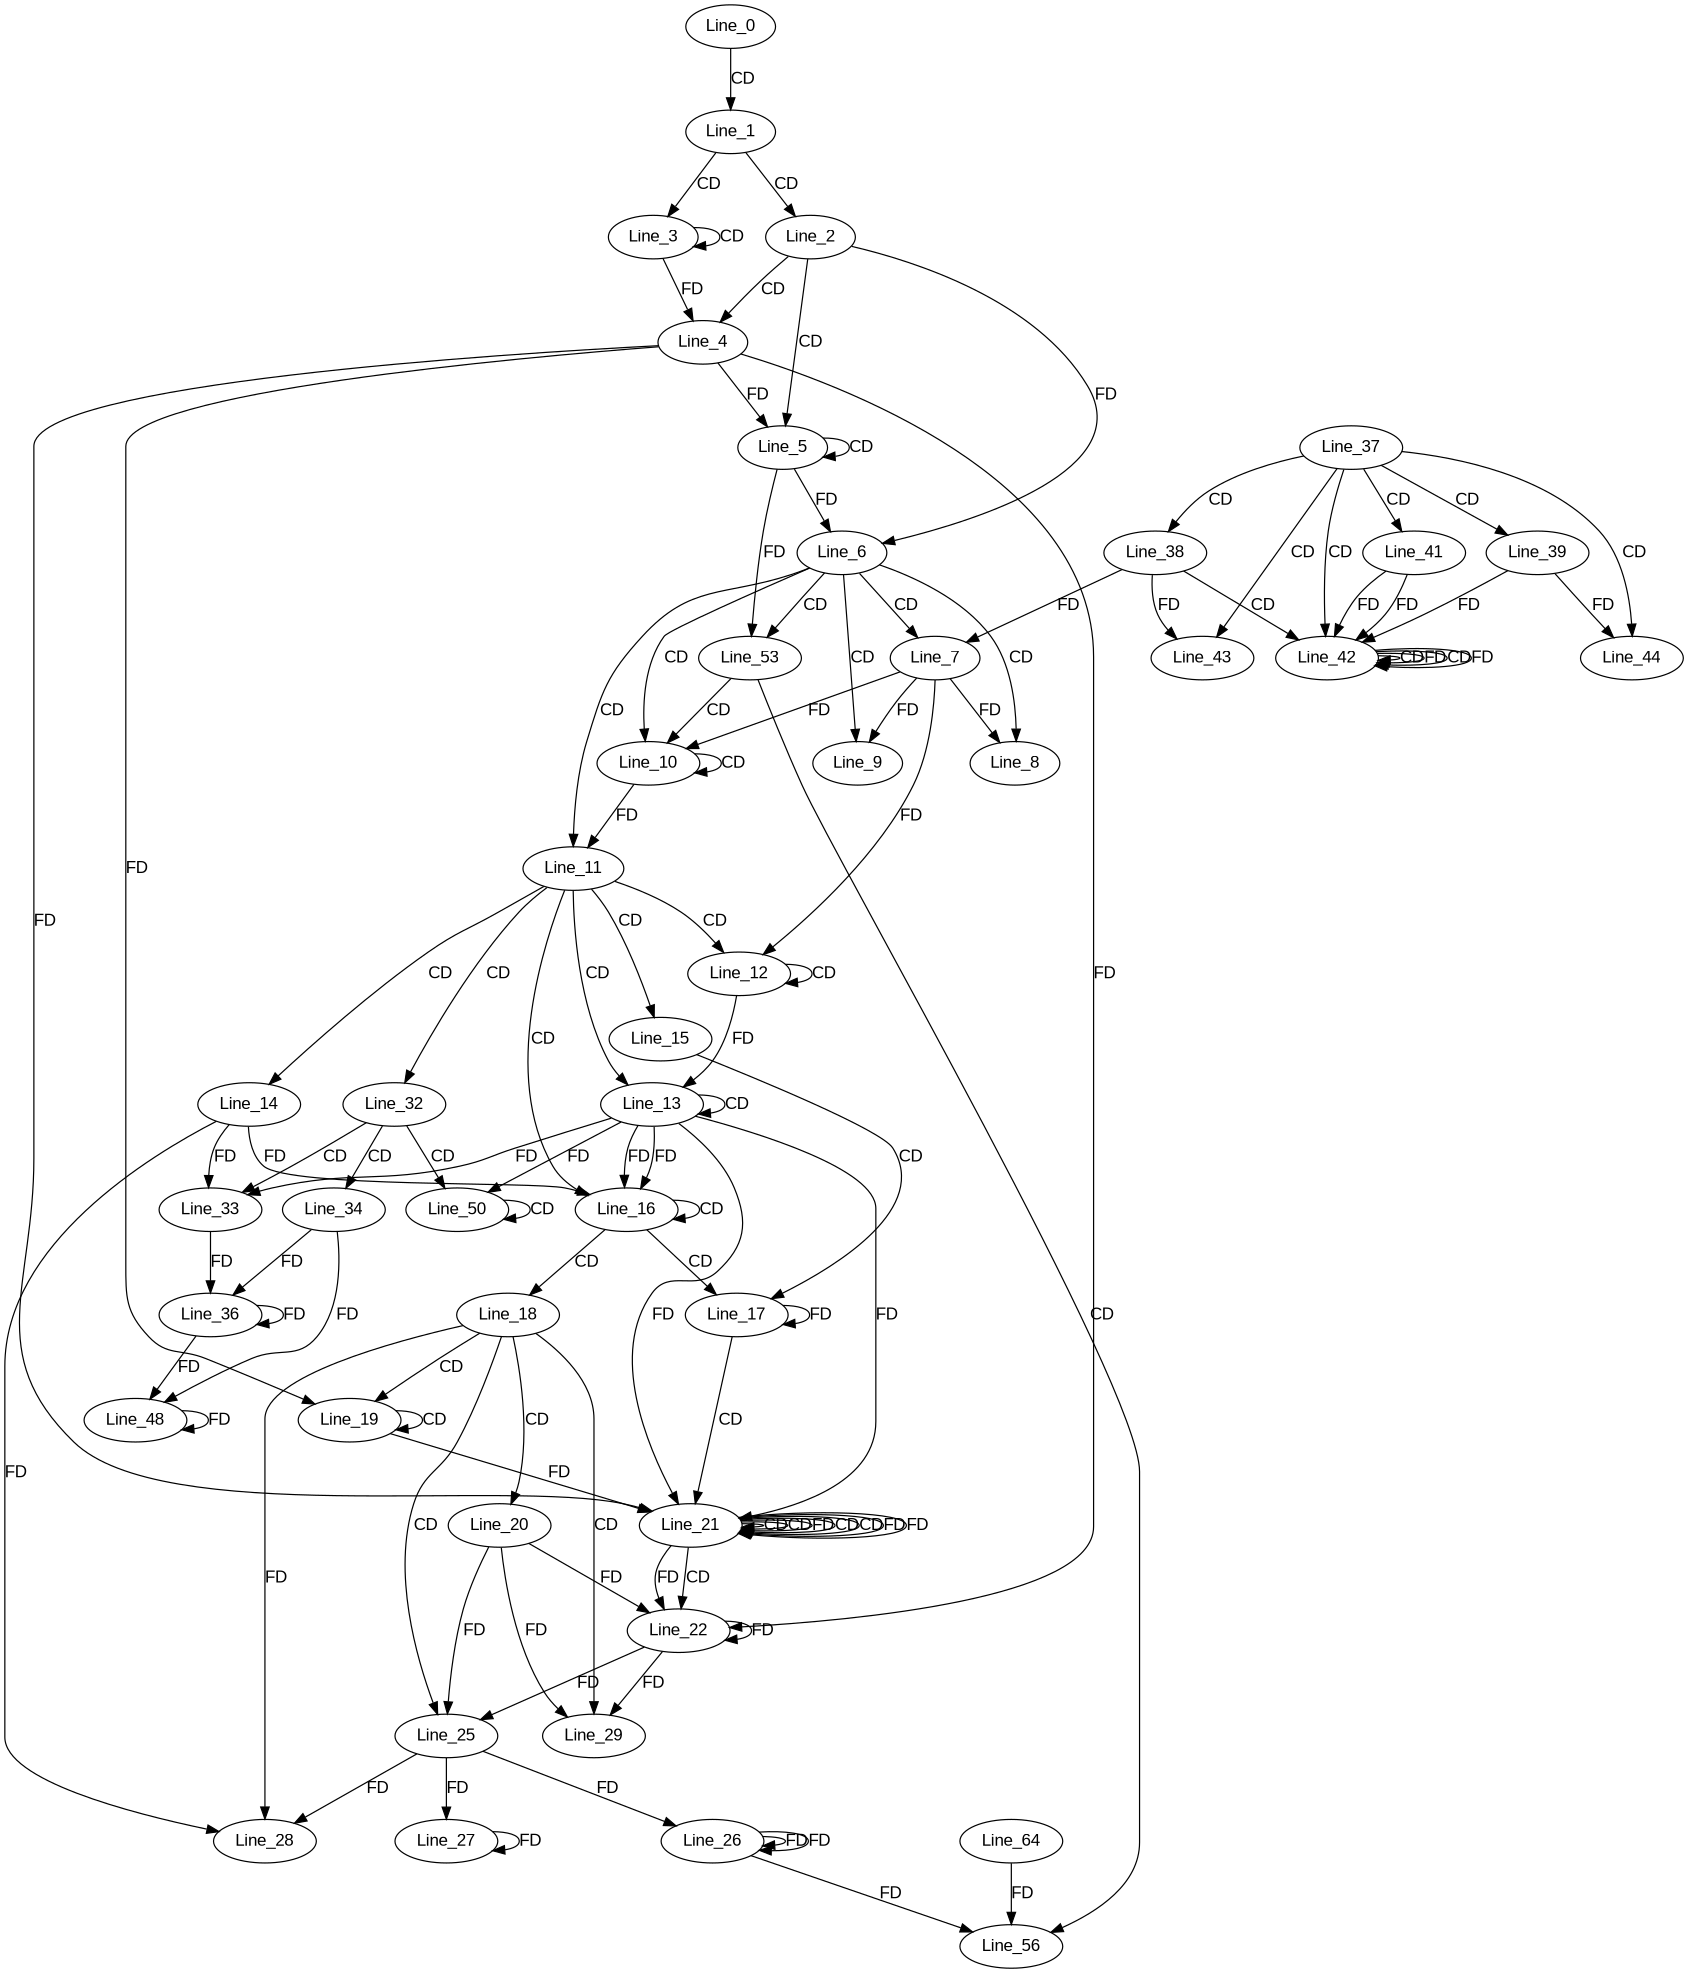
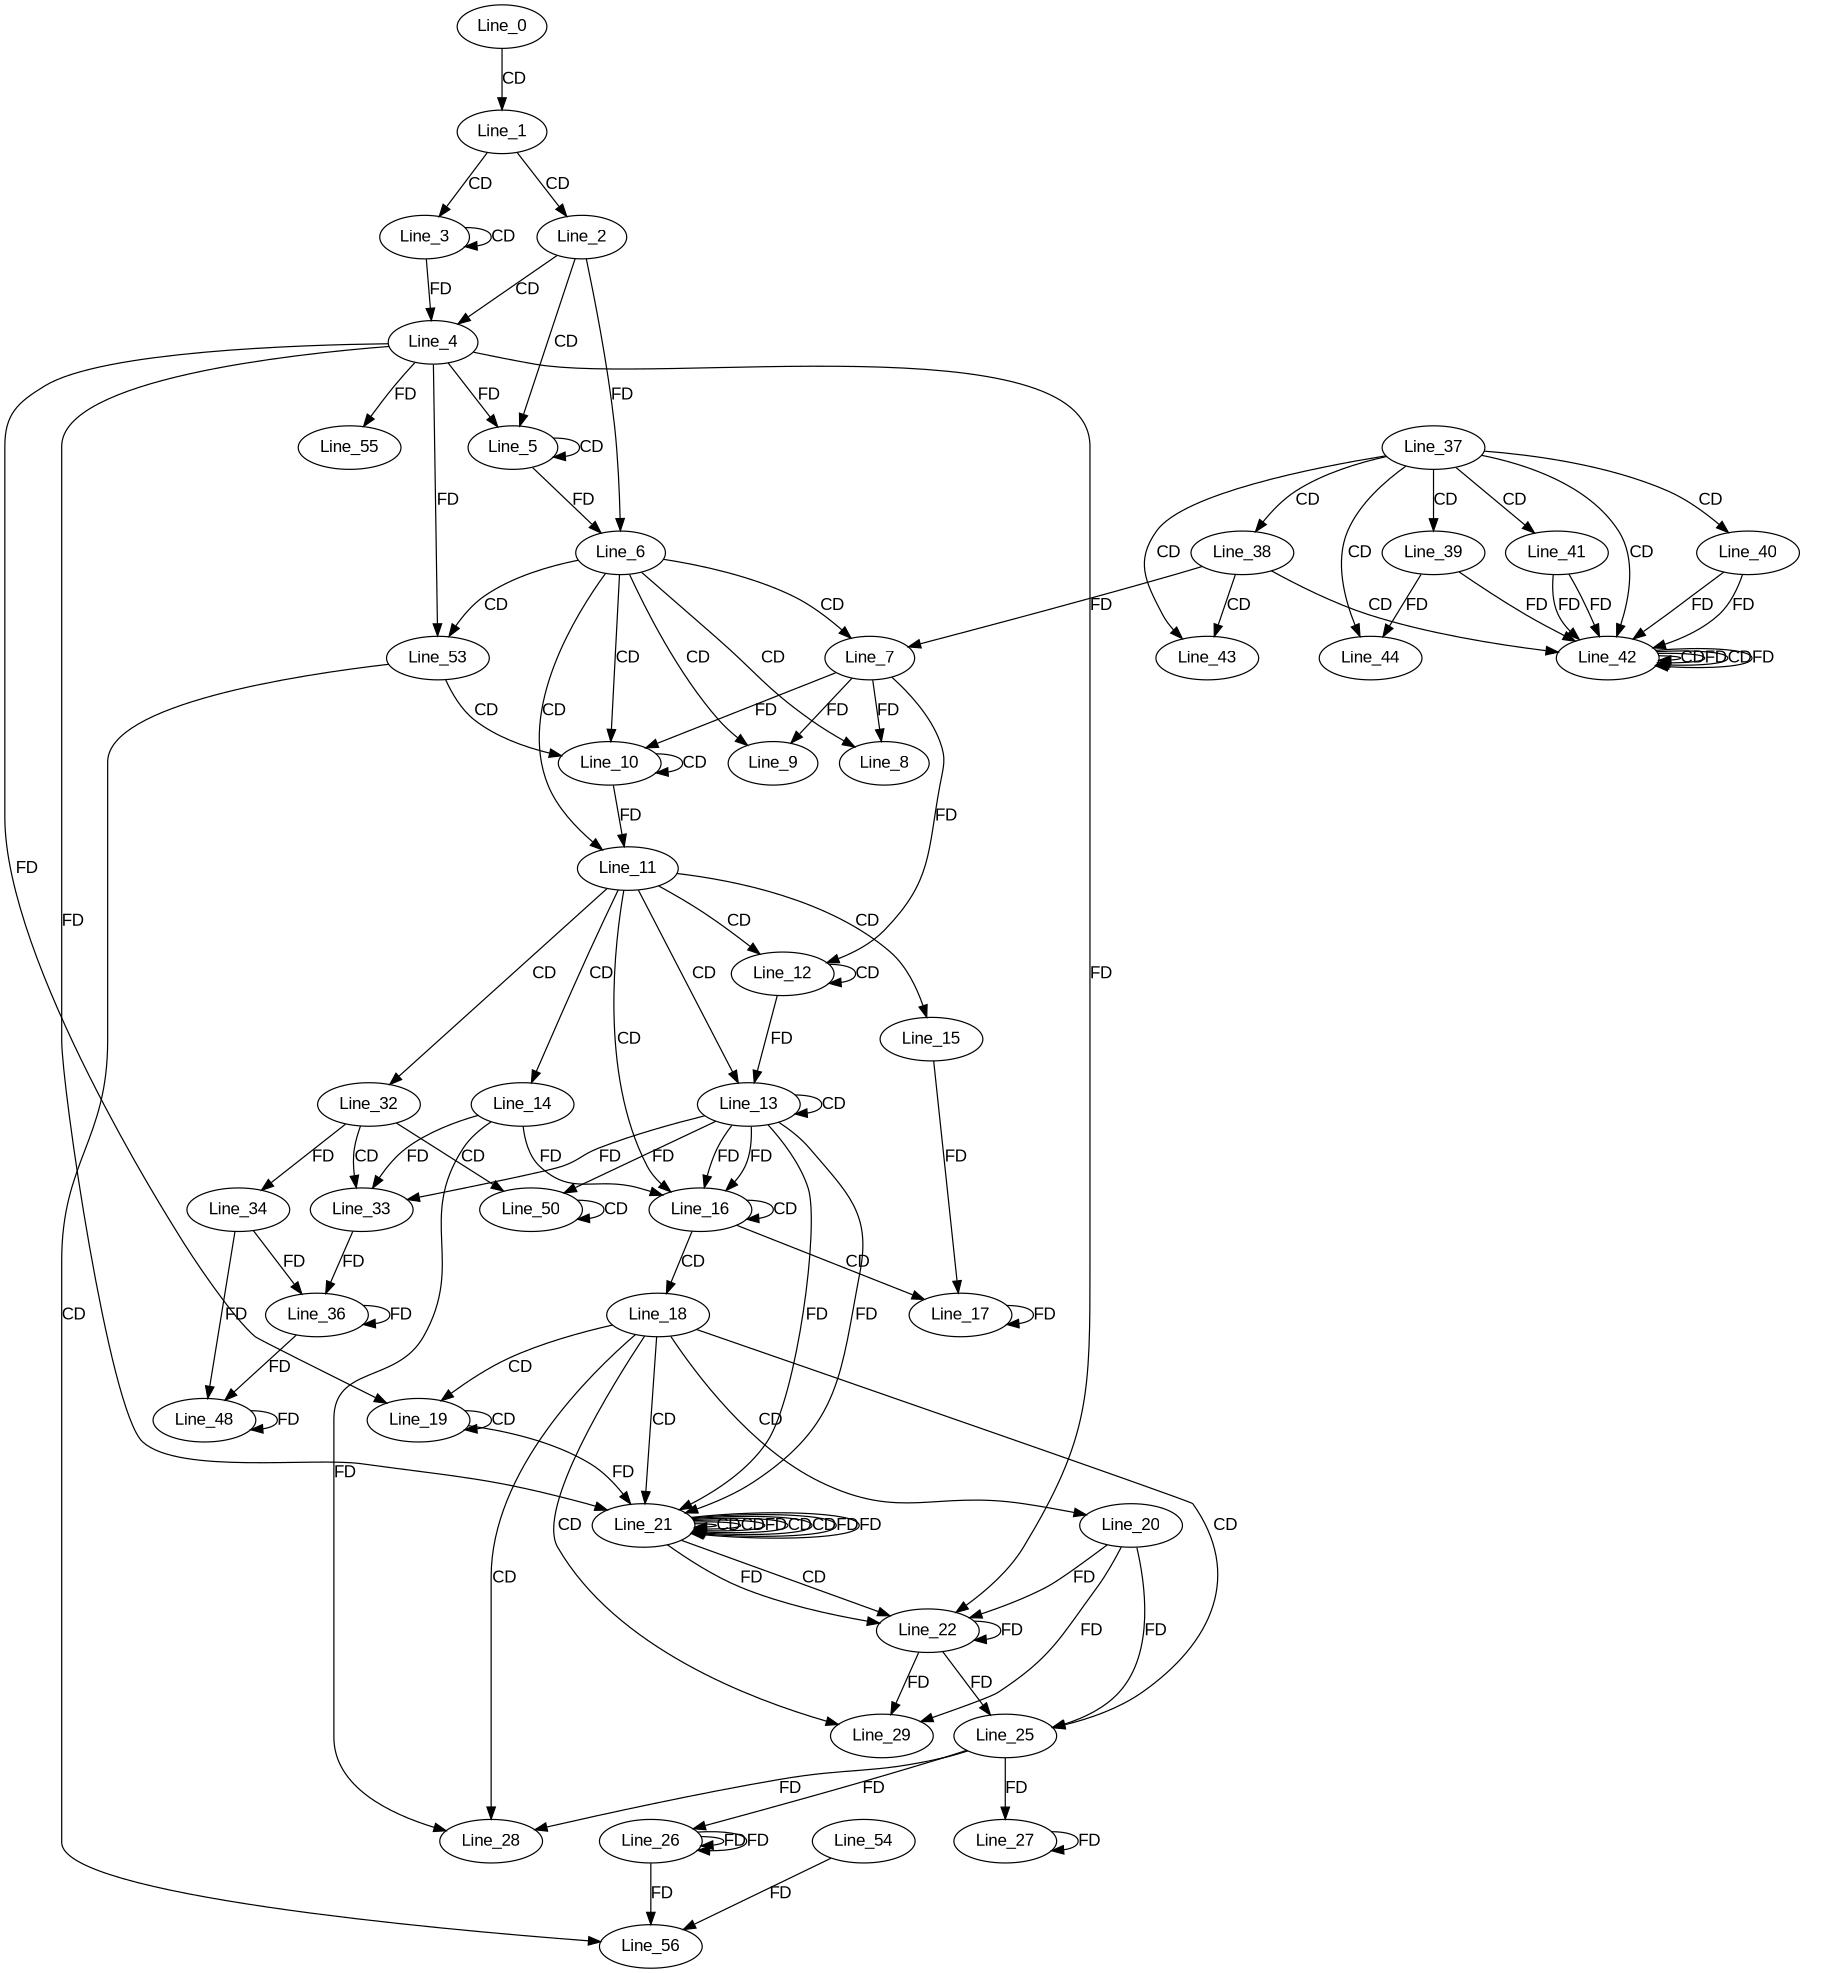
node "Line_55": added
edge "Line_5" -> "Line_53": now "Line_4" -> "Line_53"
node "Line_40": added
edge "Line_38" -> "Line_43": label "FD" -> "CD"
edge "Line_32" -> "Line_34": label "CD" -> "FD"
edge "Line_15" -> "Line_17": label "CD" -> "FD"
edge "Line_17" -> "Line_21": now "Line_18" -> "Line_21"
edge "Line_18" -> "Line_28": label "FD" -> "CD"
node "Line_64": label "Line_64" -> "Line_54"
